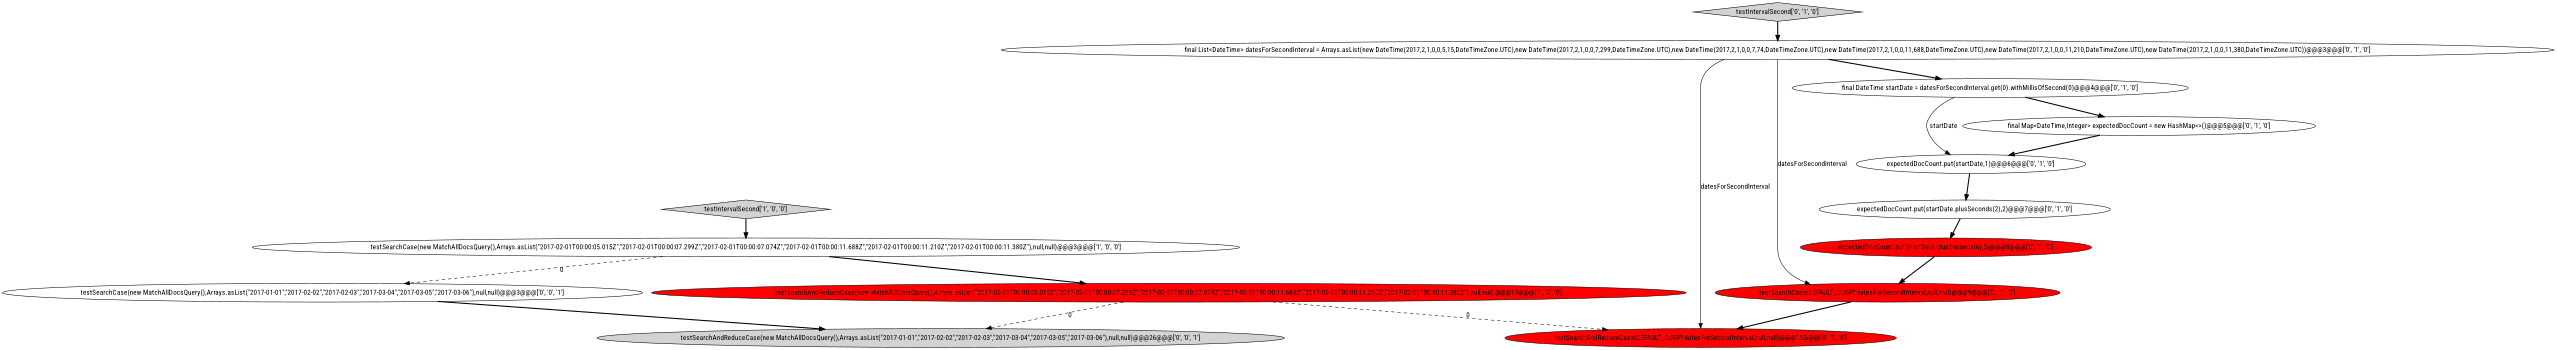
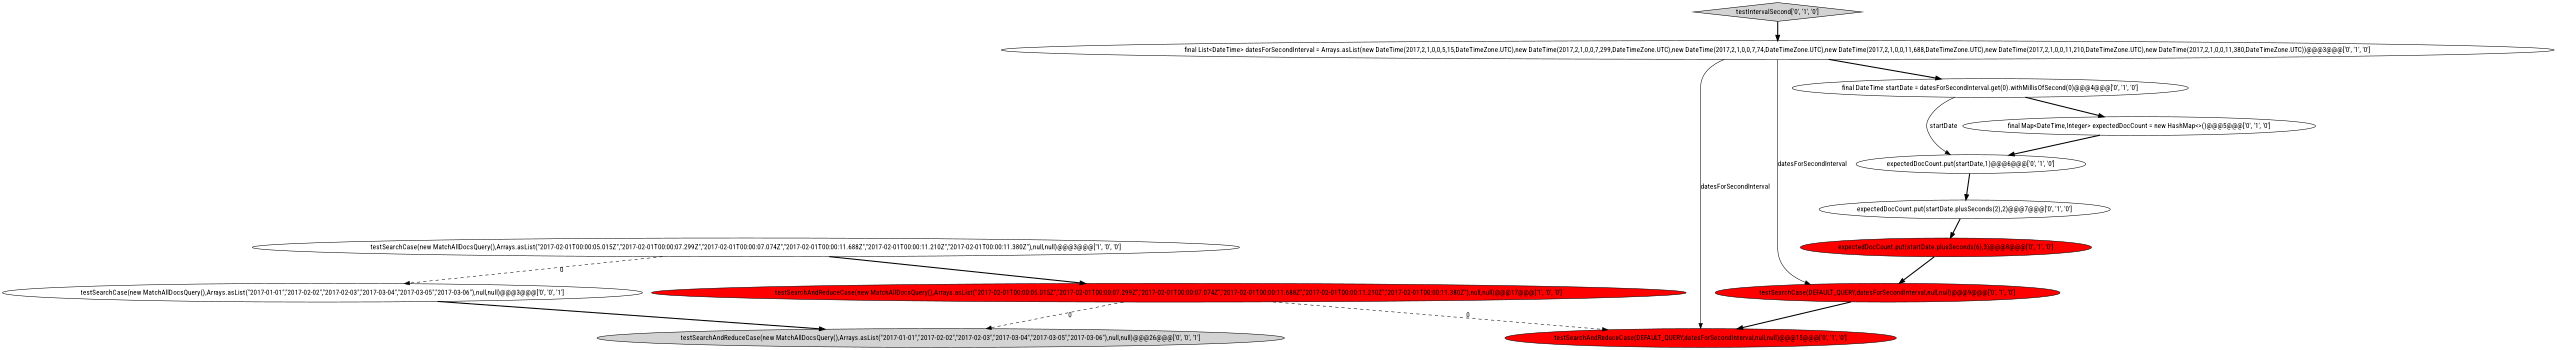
node "testIntervalSecond['1', '0', '0']": removed
